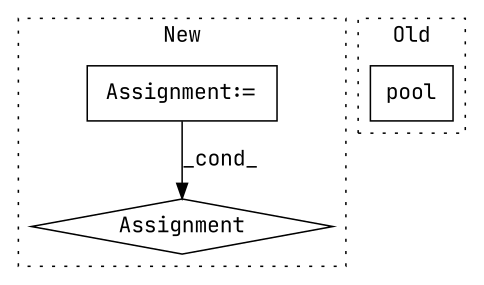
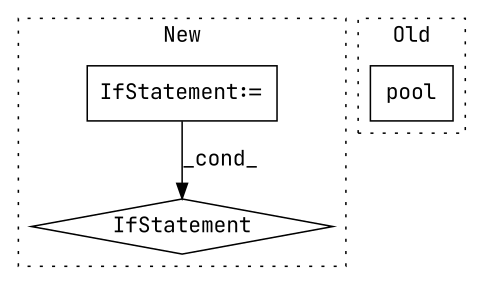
node "Assignment:=": label "Assignment:=" -> "IfStatement:="
node "Assignment": label "Assignment" -> "IfStatement"
